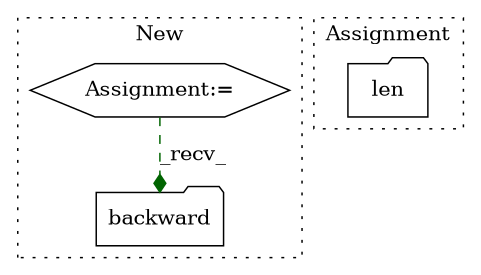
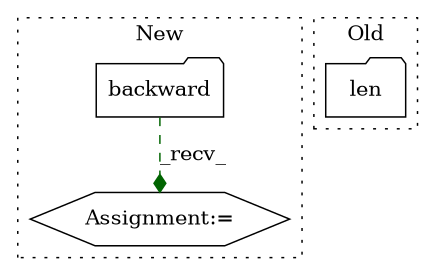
cluster "Assignment": label "Assignment" -> "Old"
edge "Assignment:=" -> "backward": reversed
